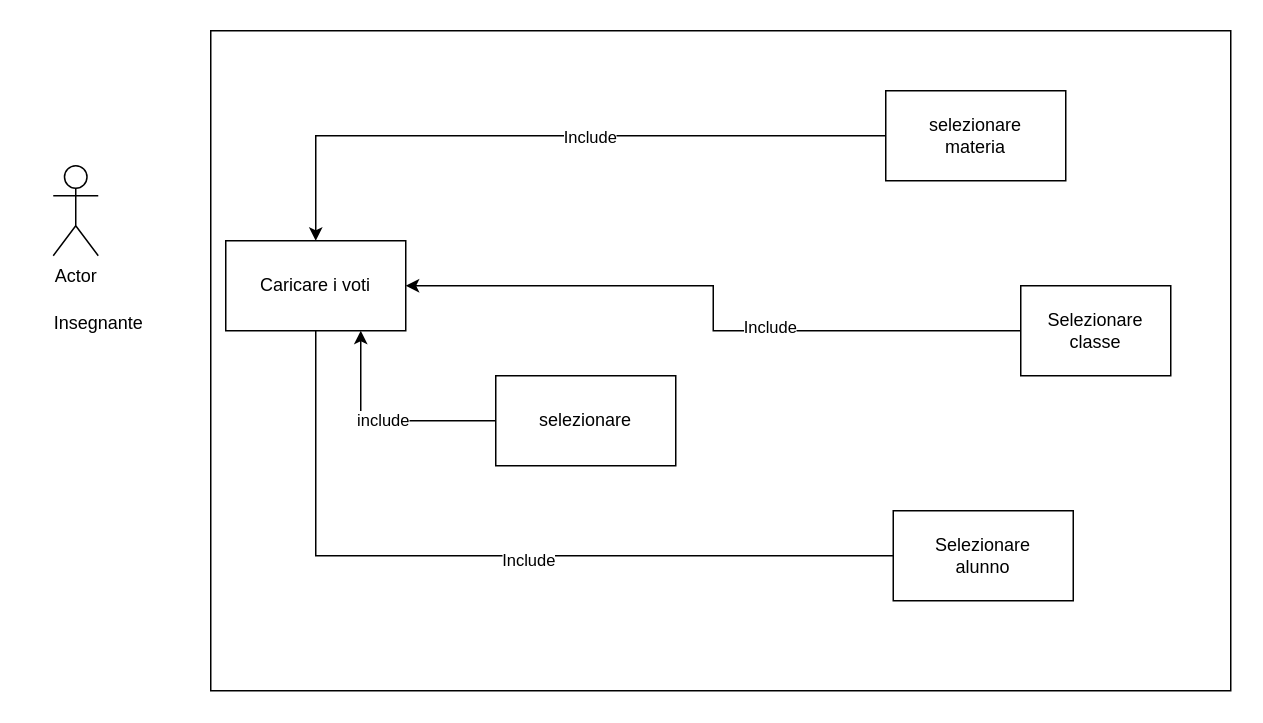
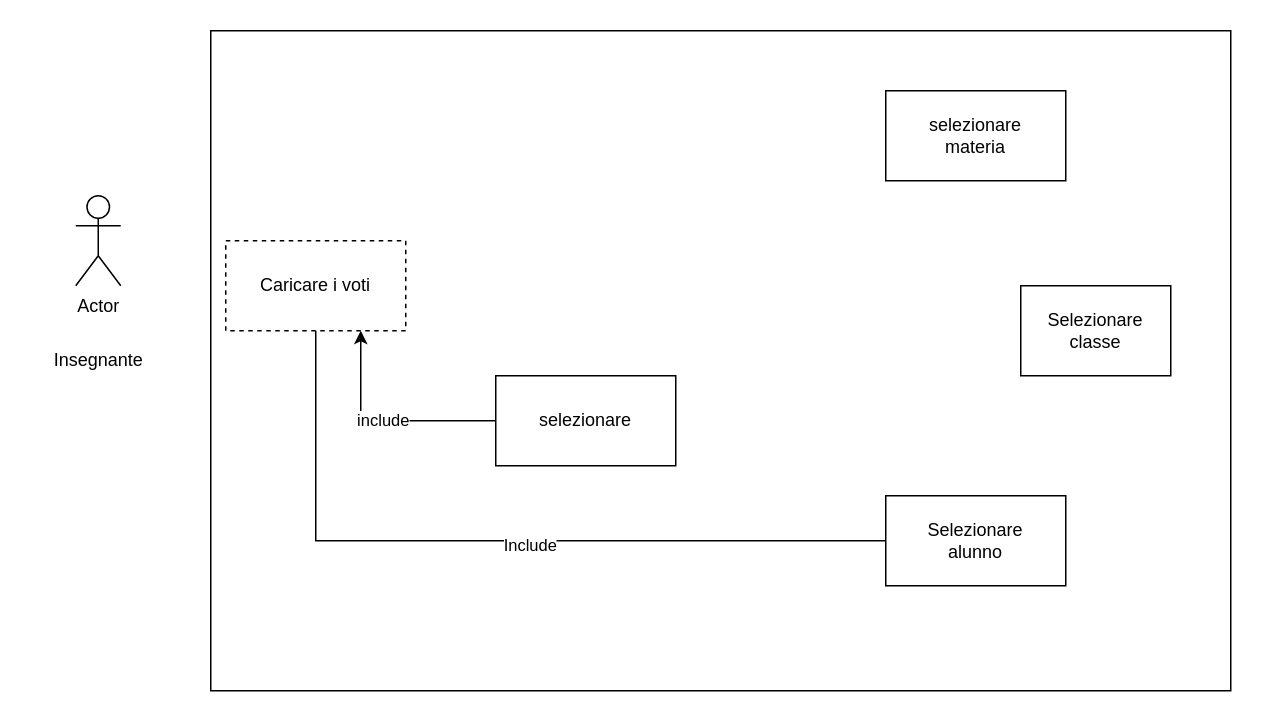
edge "selezionare materia" -> "Caricare i voti": removed, label "Include"
node "Actor": moved (76, 211) -> (98, 241)
node "Caricare i voti": style solid -> dashed
edge "Selezionare classe" -> "Caricare i voti": removed, label "Include"
node "Insegnante": moved (98, 323) -> (98, 361)
node "Selezionare alunno": moved (983, 556) -> (976, 541)
